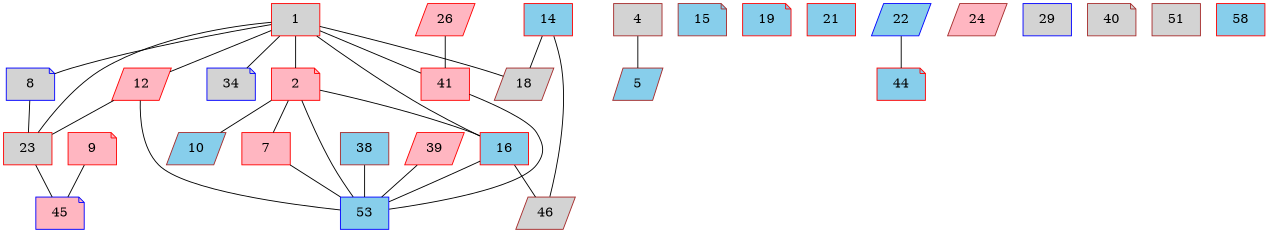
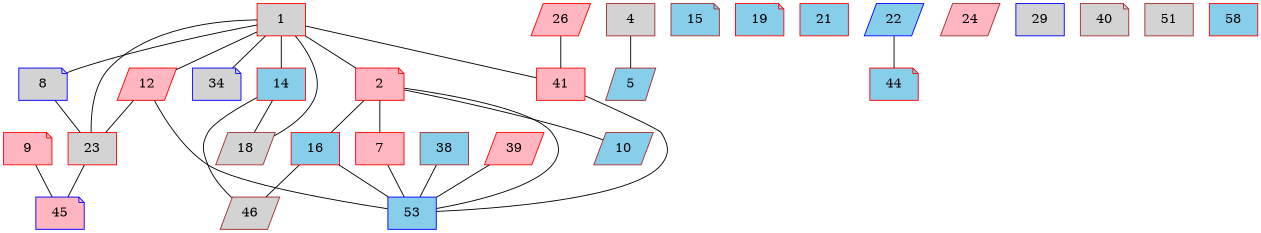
edge "1" -- "16": now "1" -- "14"
